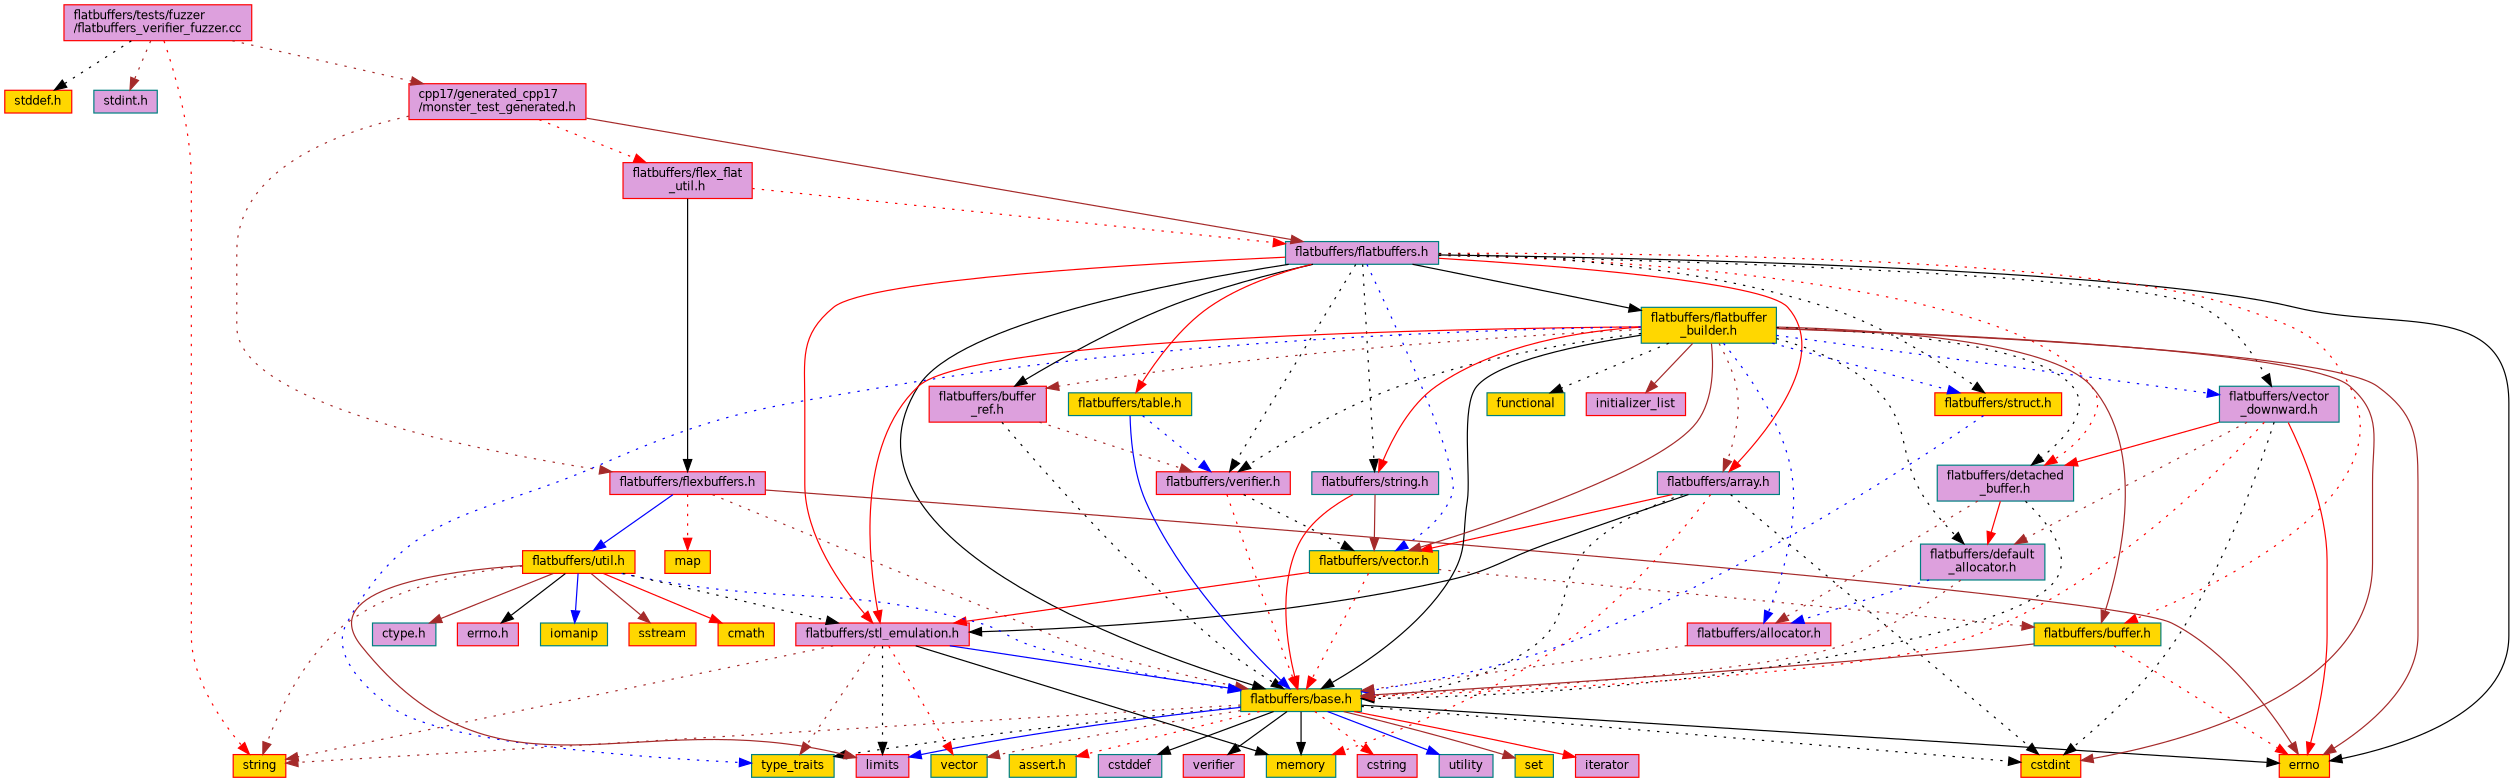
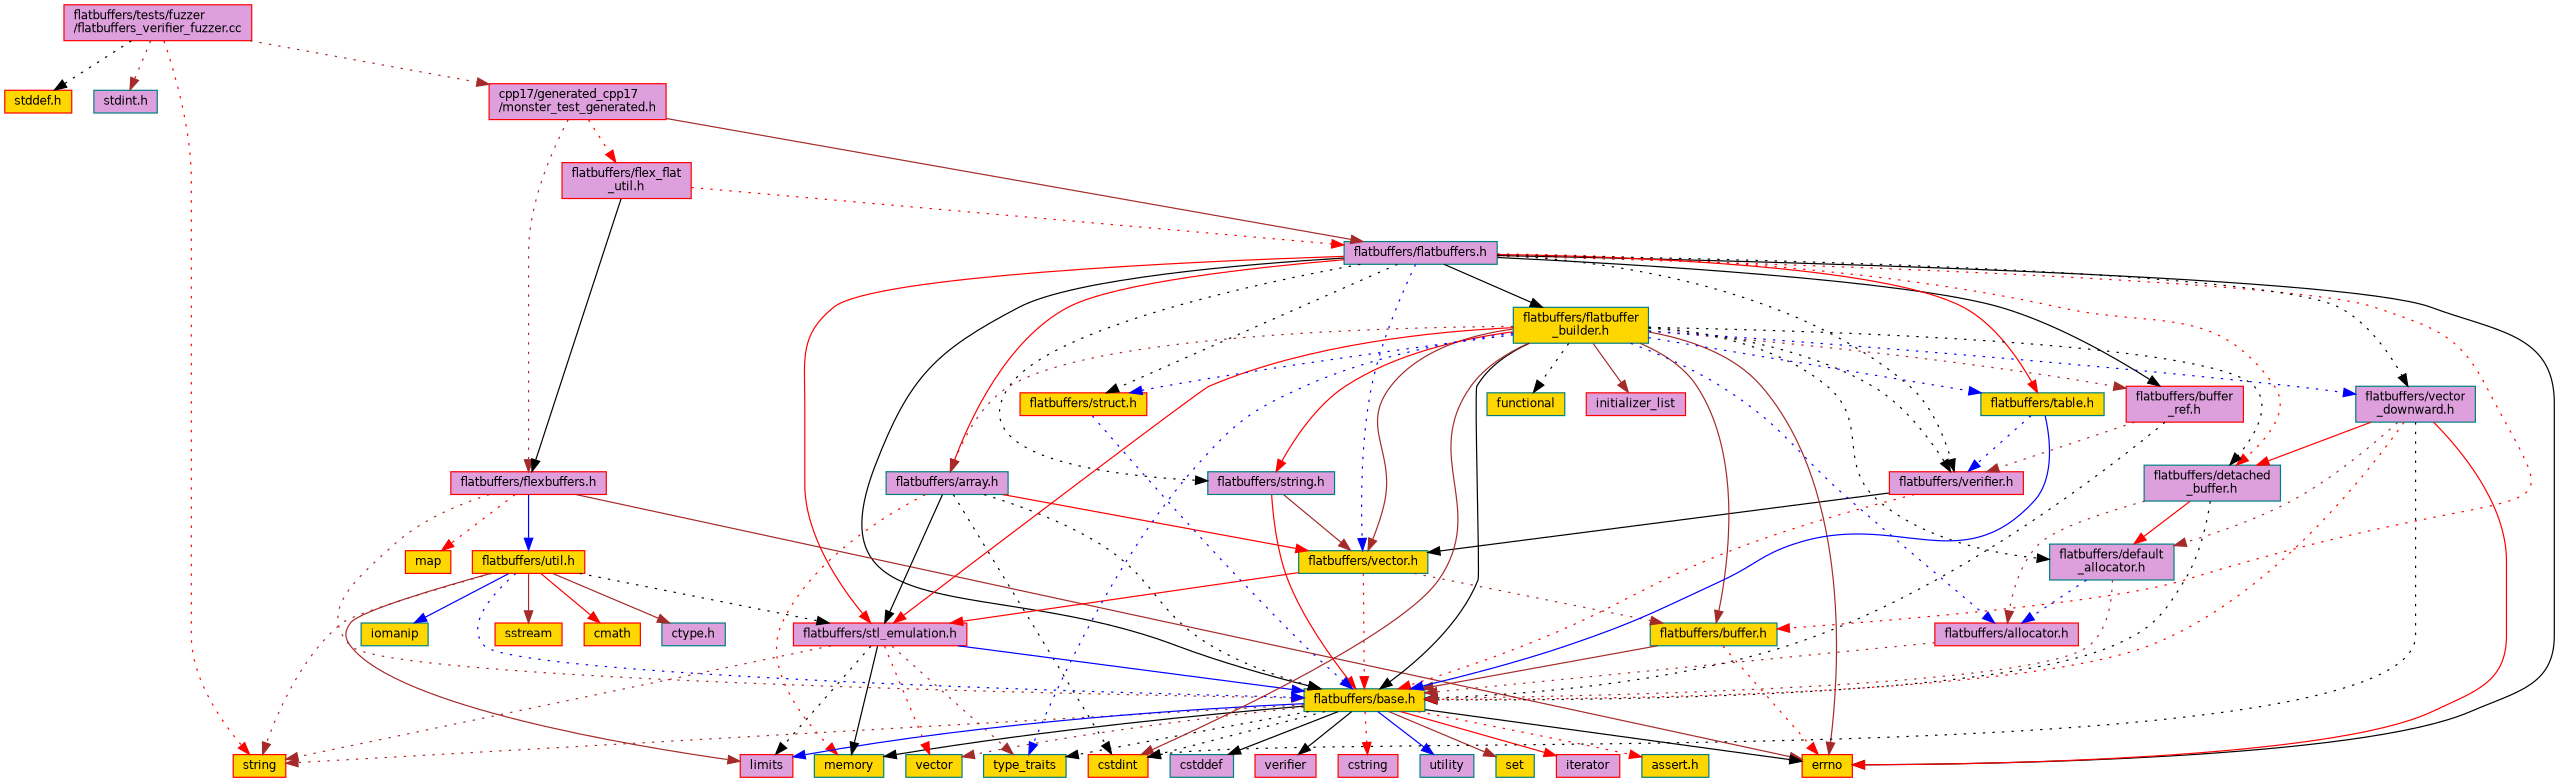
edge "flatbuffers/flatbuffer _builder.h" -> "flatbuffers/table.h": added
edge "flatbuffers/verifier.h" -> "flatbuffers/vector.h": style dotted -> solid
node "errno.h": removed
